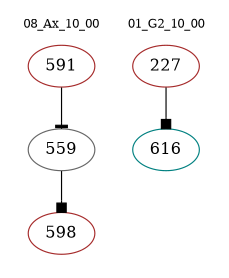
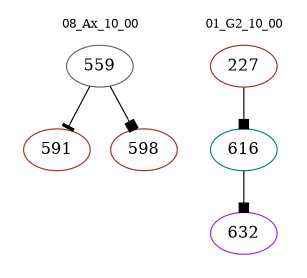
edge "591" -> "559": reversed
node "632": added
